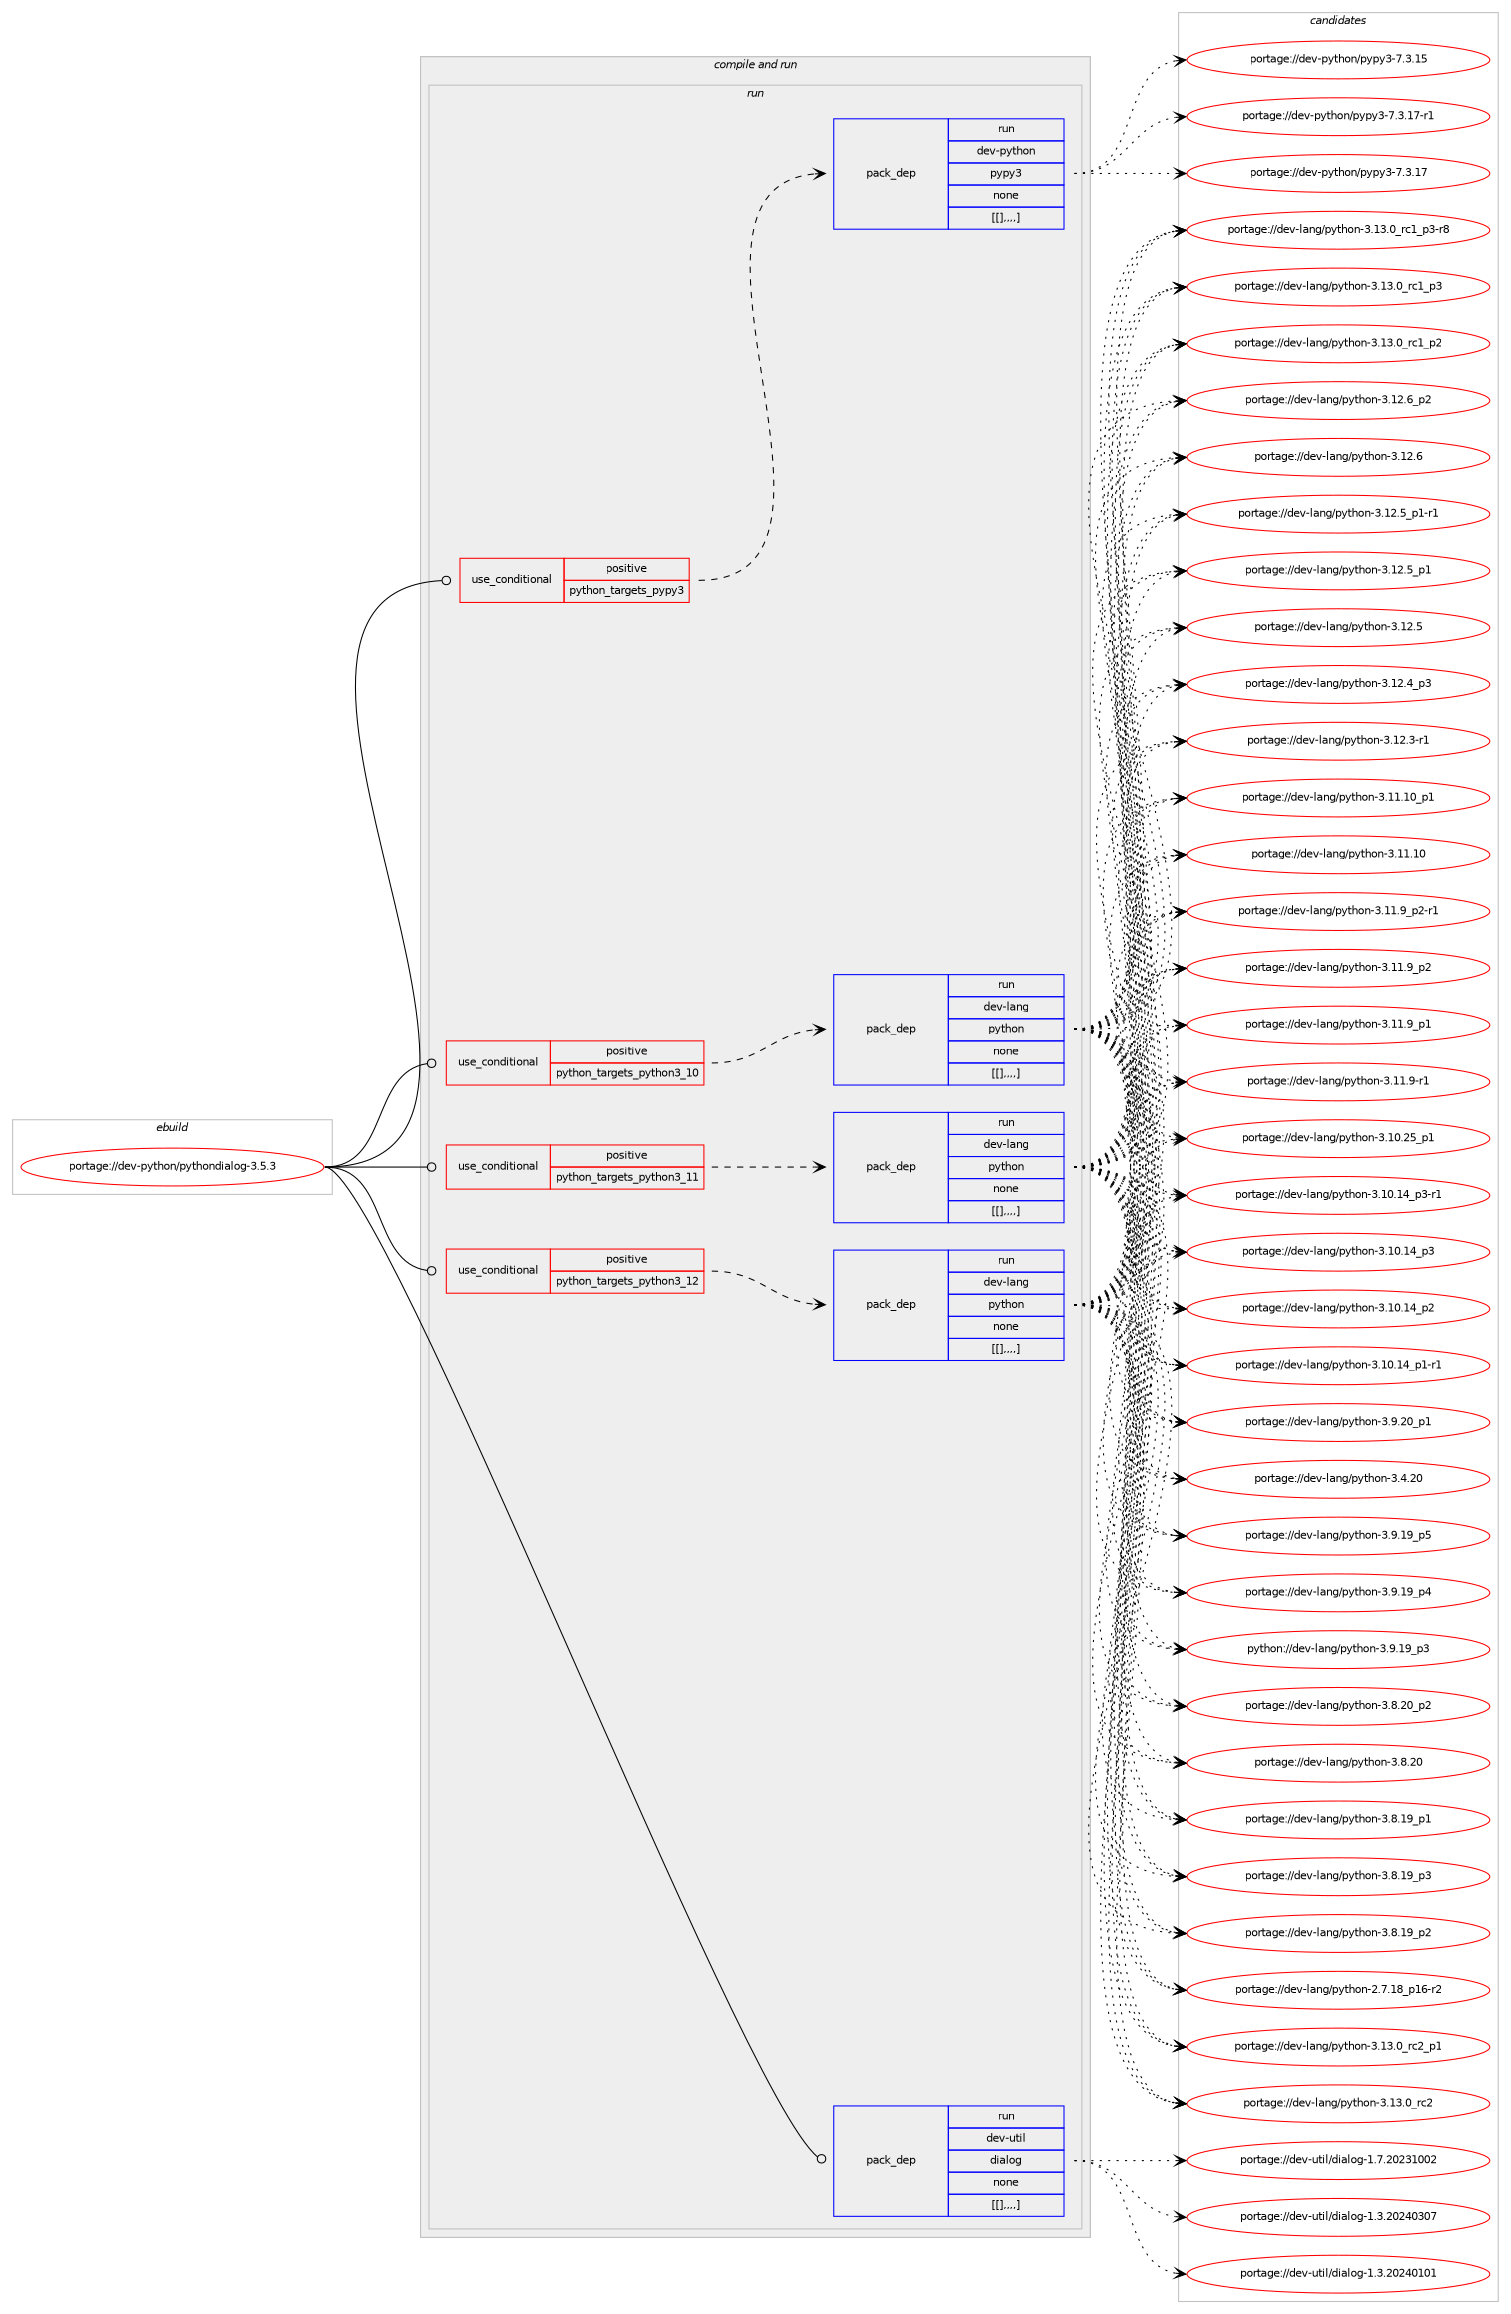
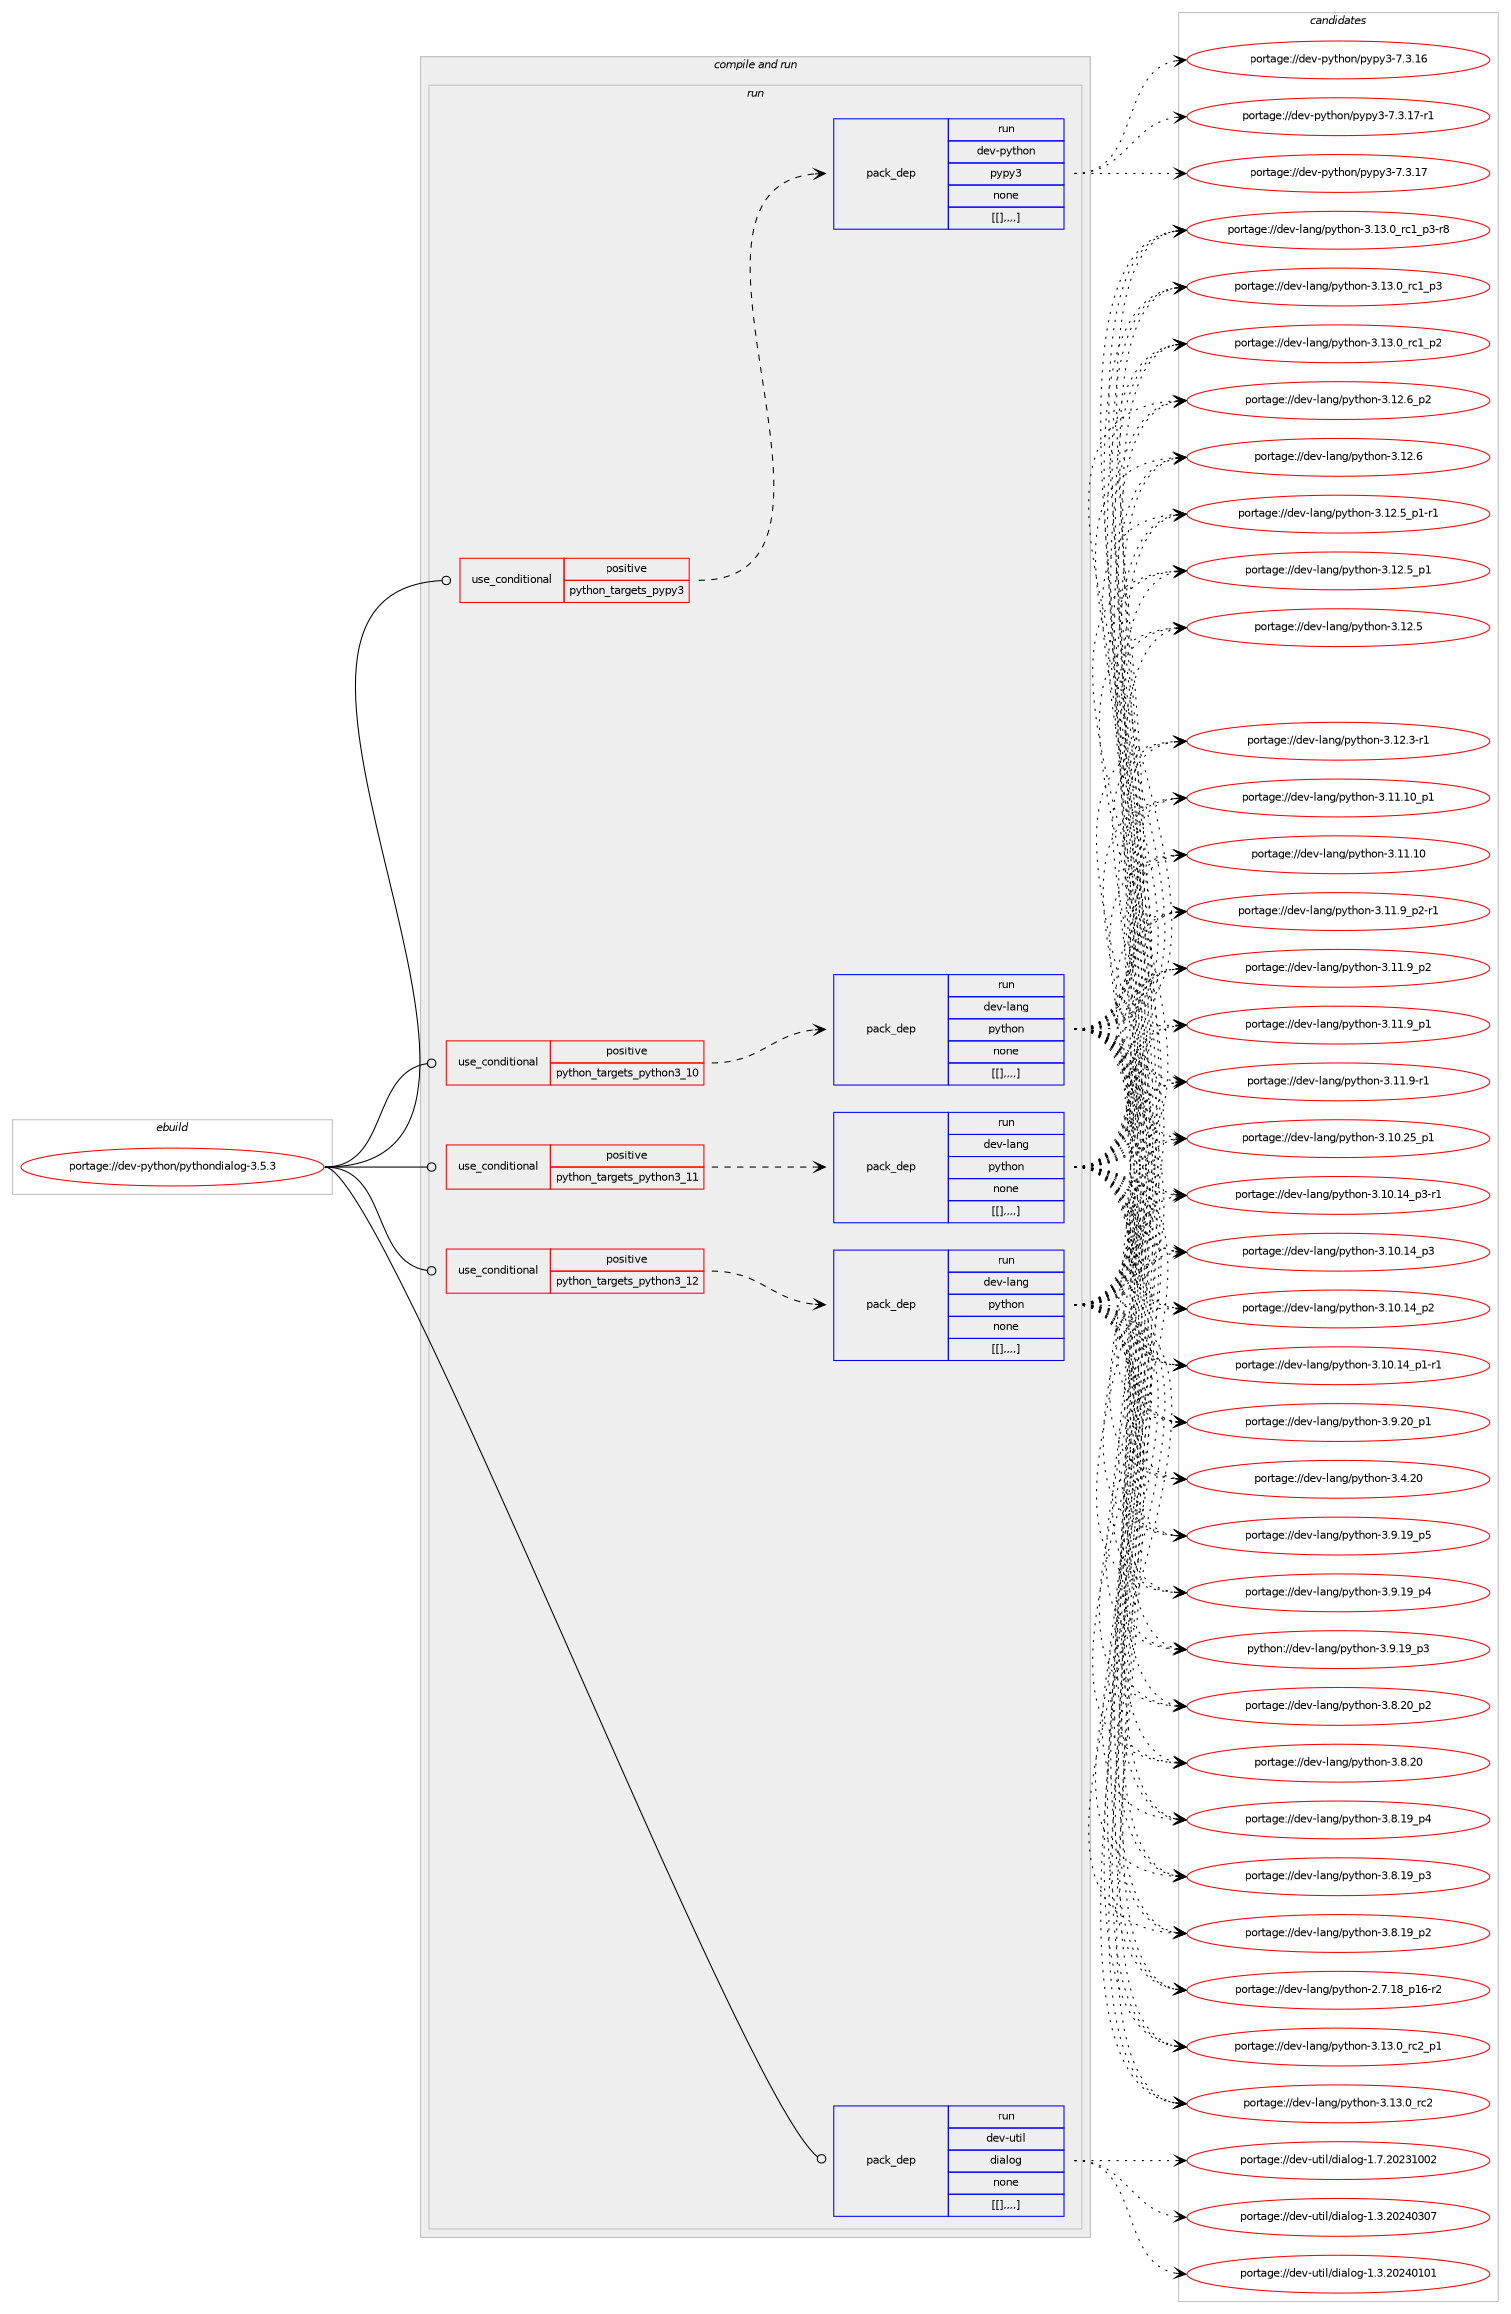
node "portage://dev-python/pypy3-7.3.15": label "portage://dev-python/pypy3-7.3.15" -> "portage://dev-python/pypy3-7.3.16"
node "portage://dev-lang/python-3.12.4_p3": removed
node "portage://dev-lang/python-3.8.19_p1": label "portage://dev-lang/python-3.8.19_p1" -> "portage://dev-lang/python-3.8.19_p4"
